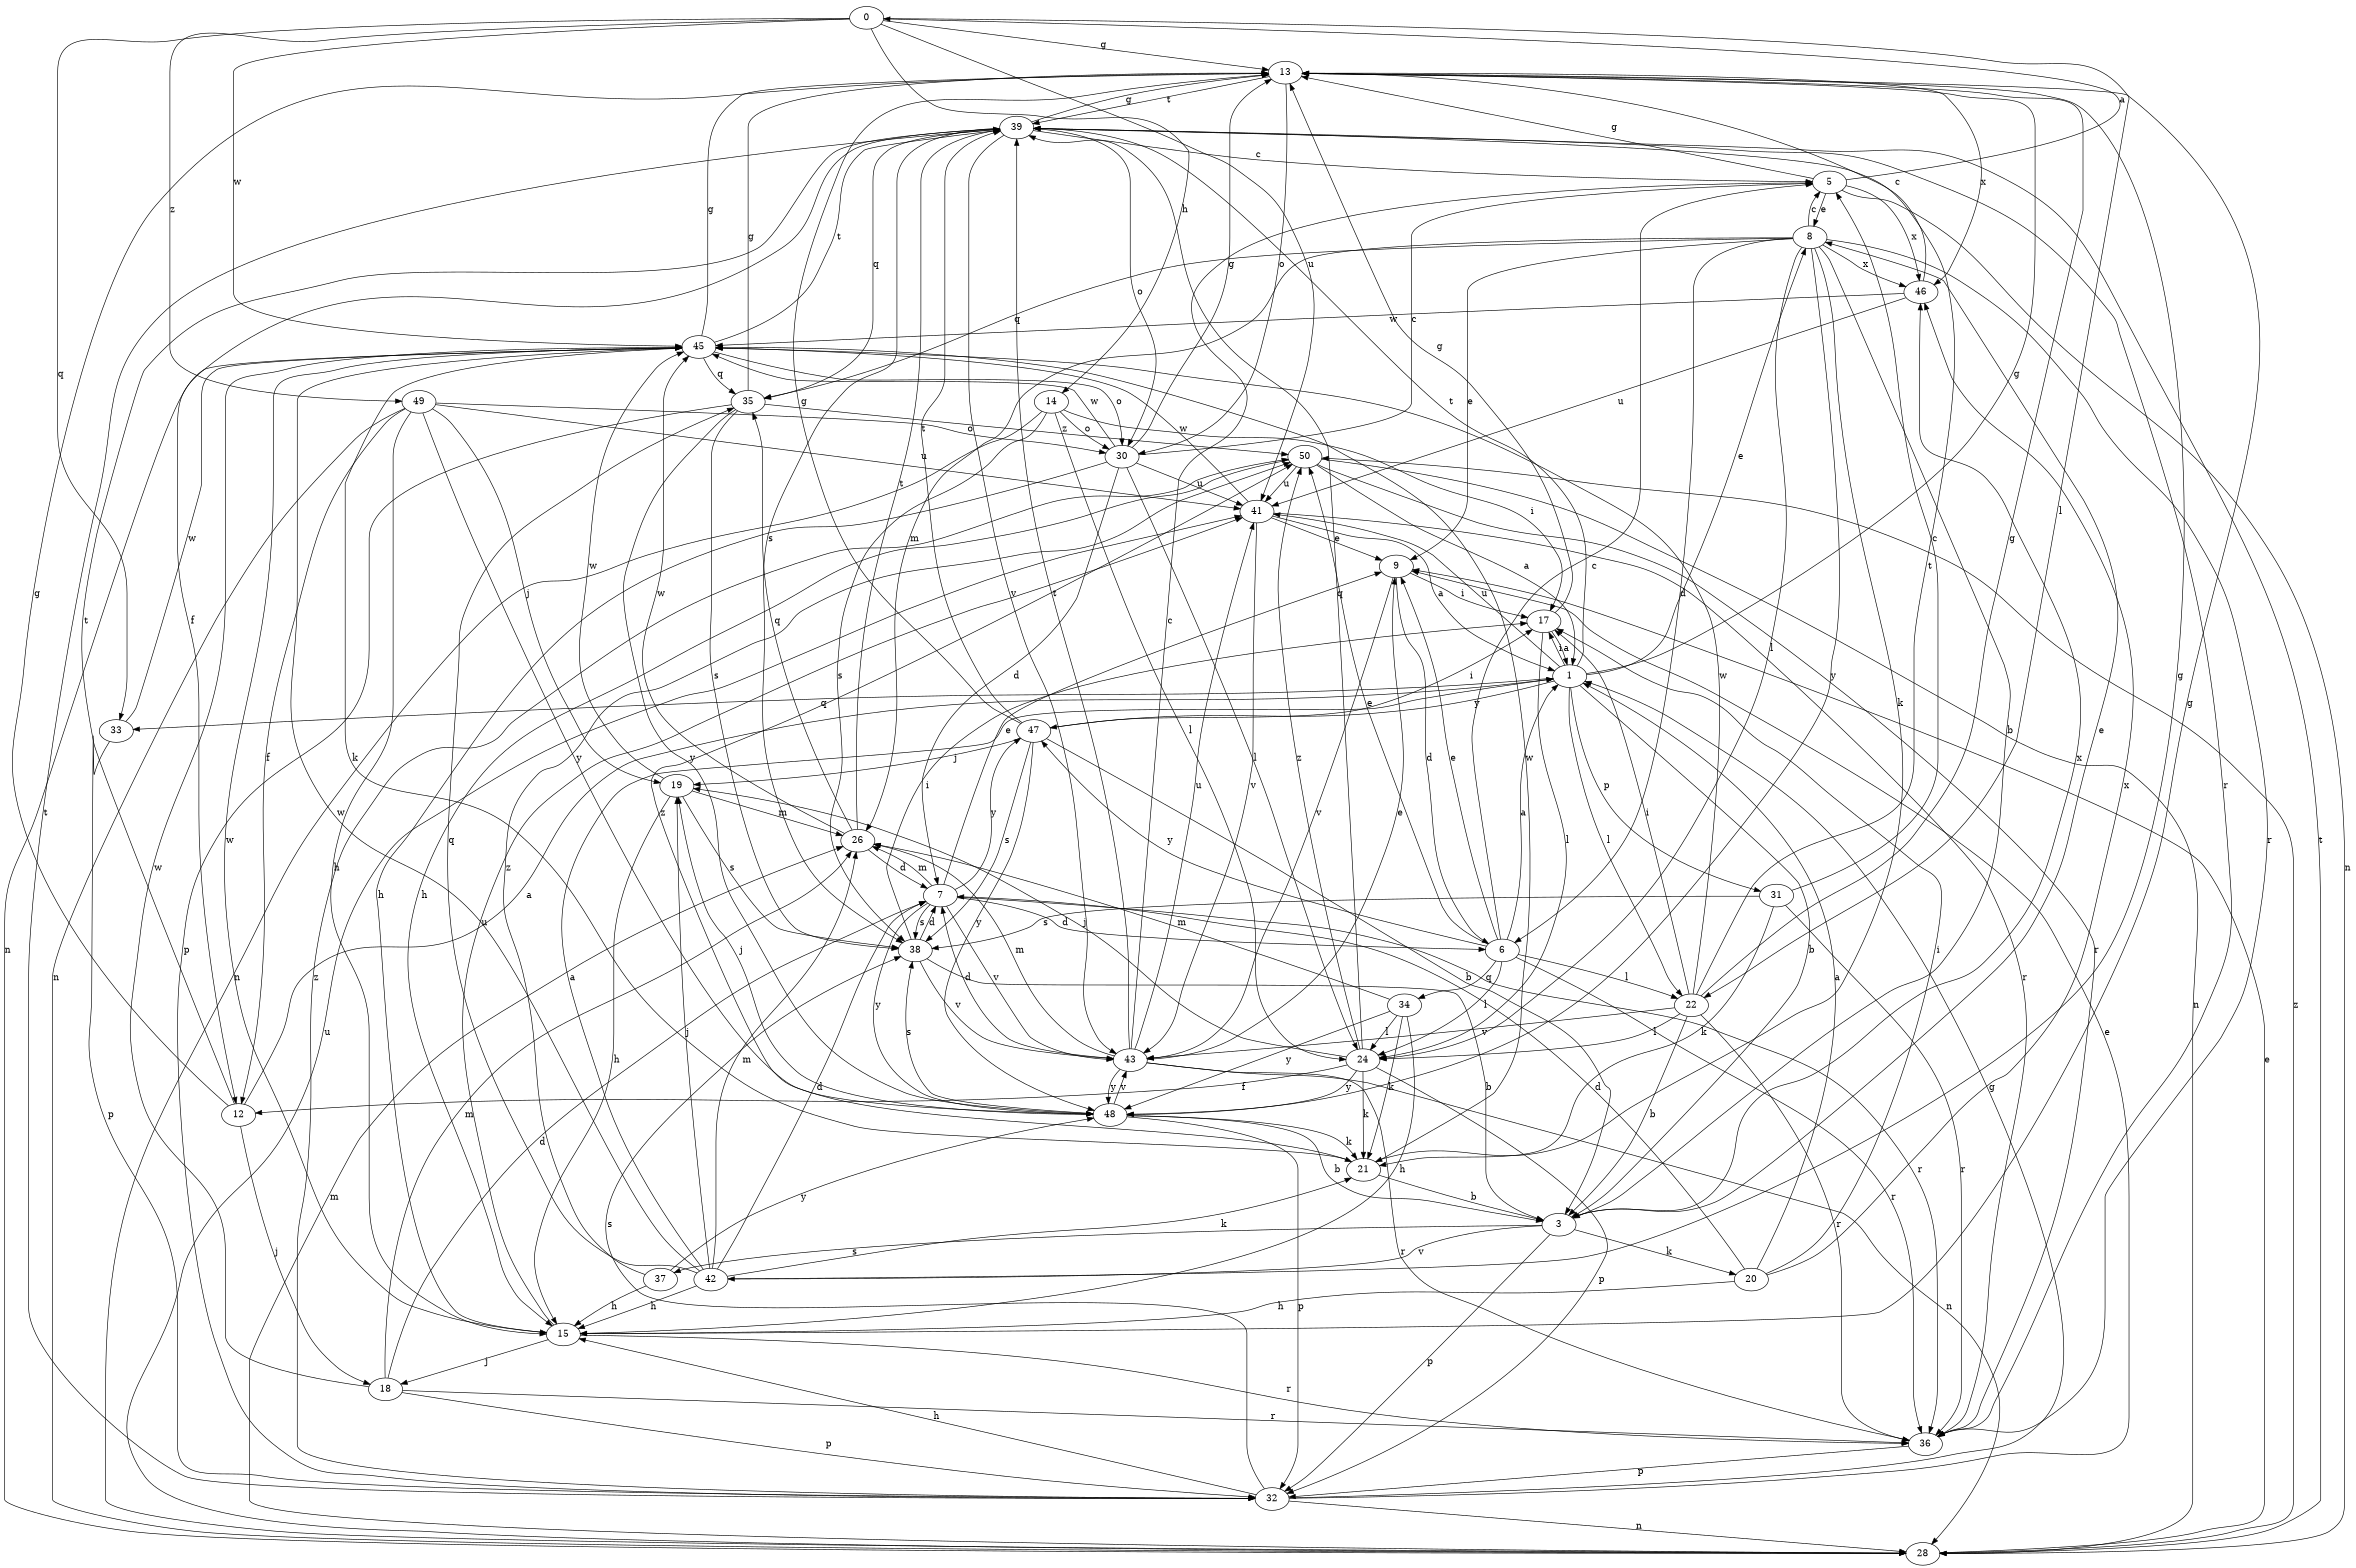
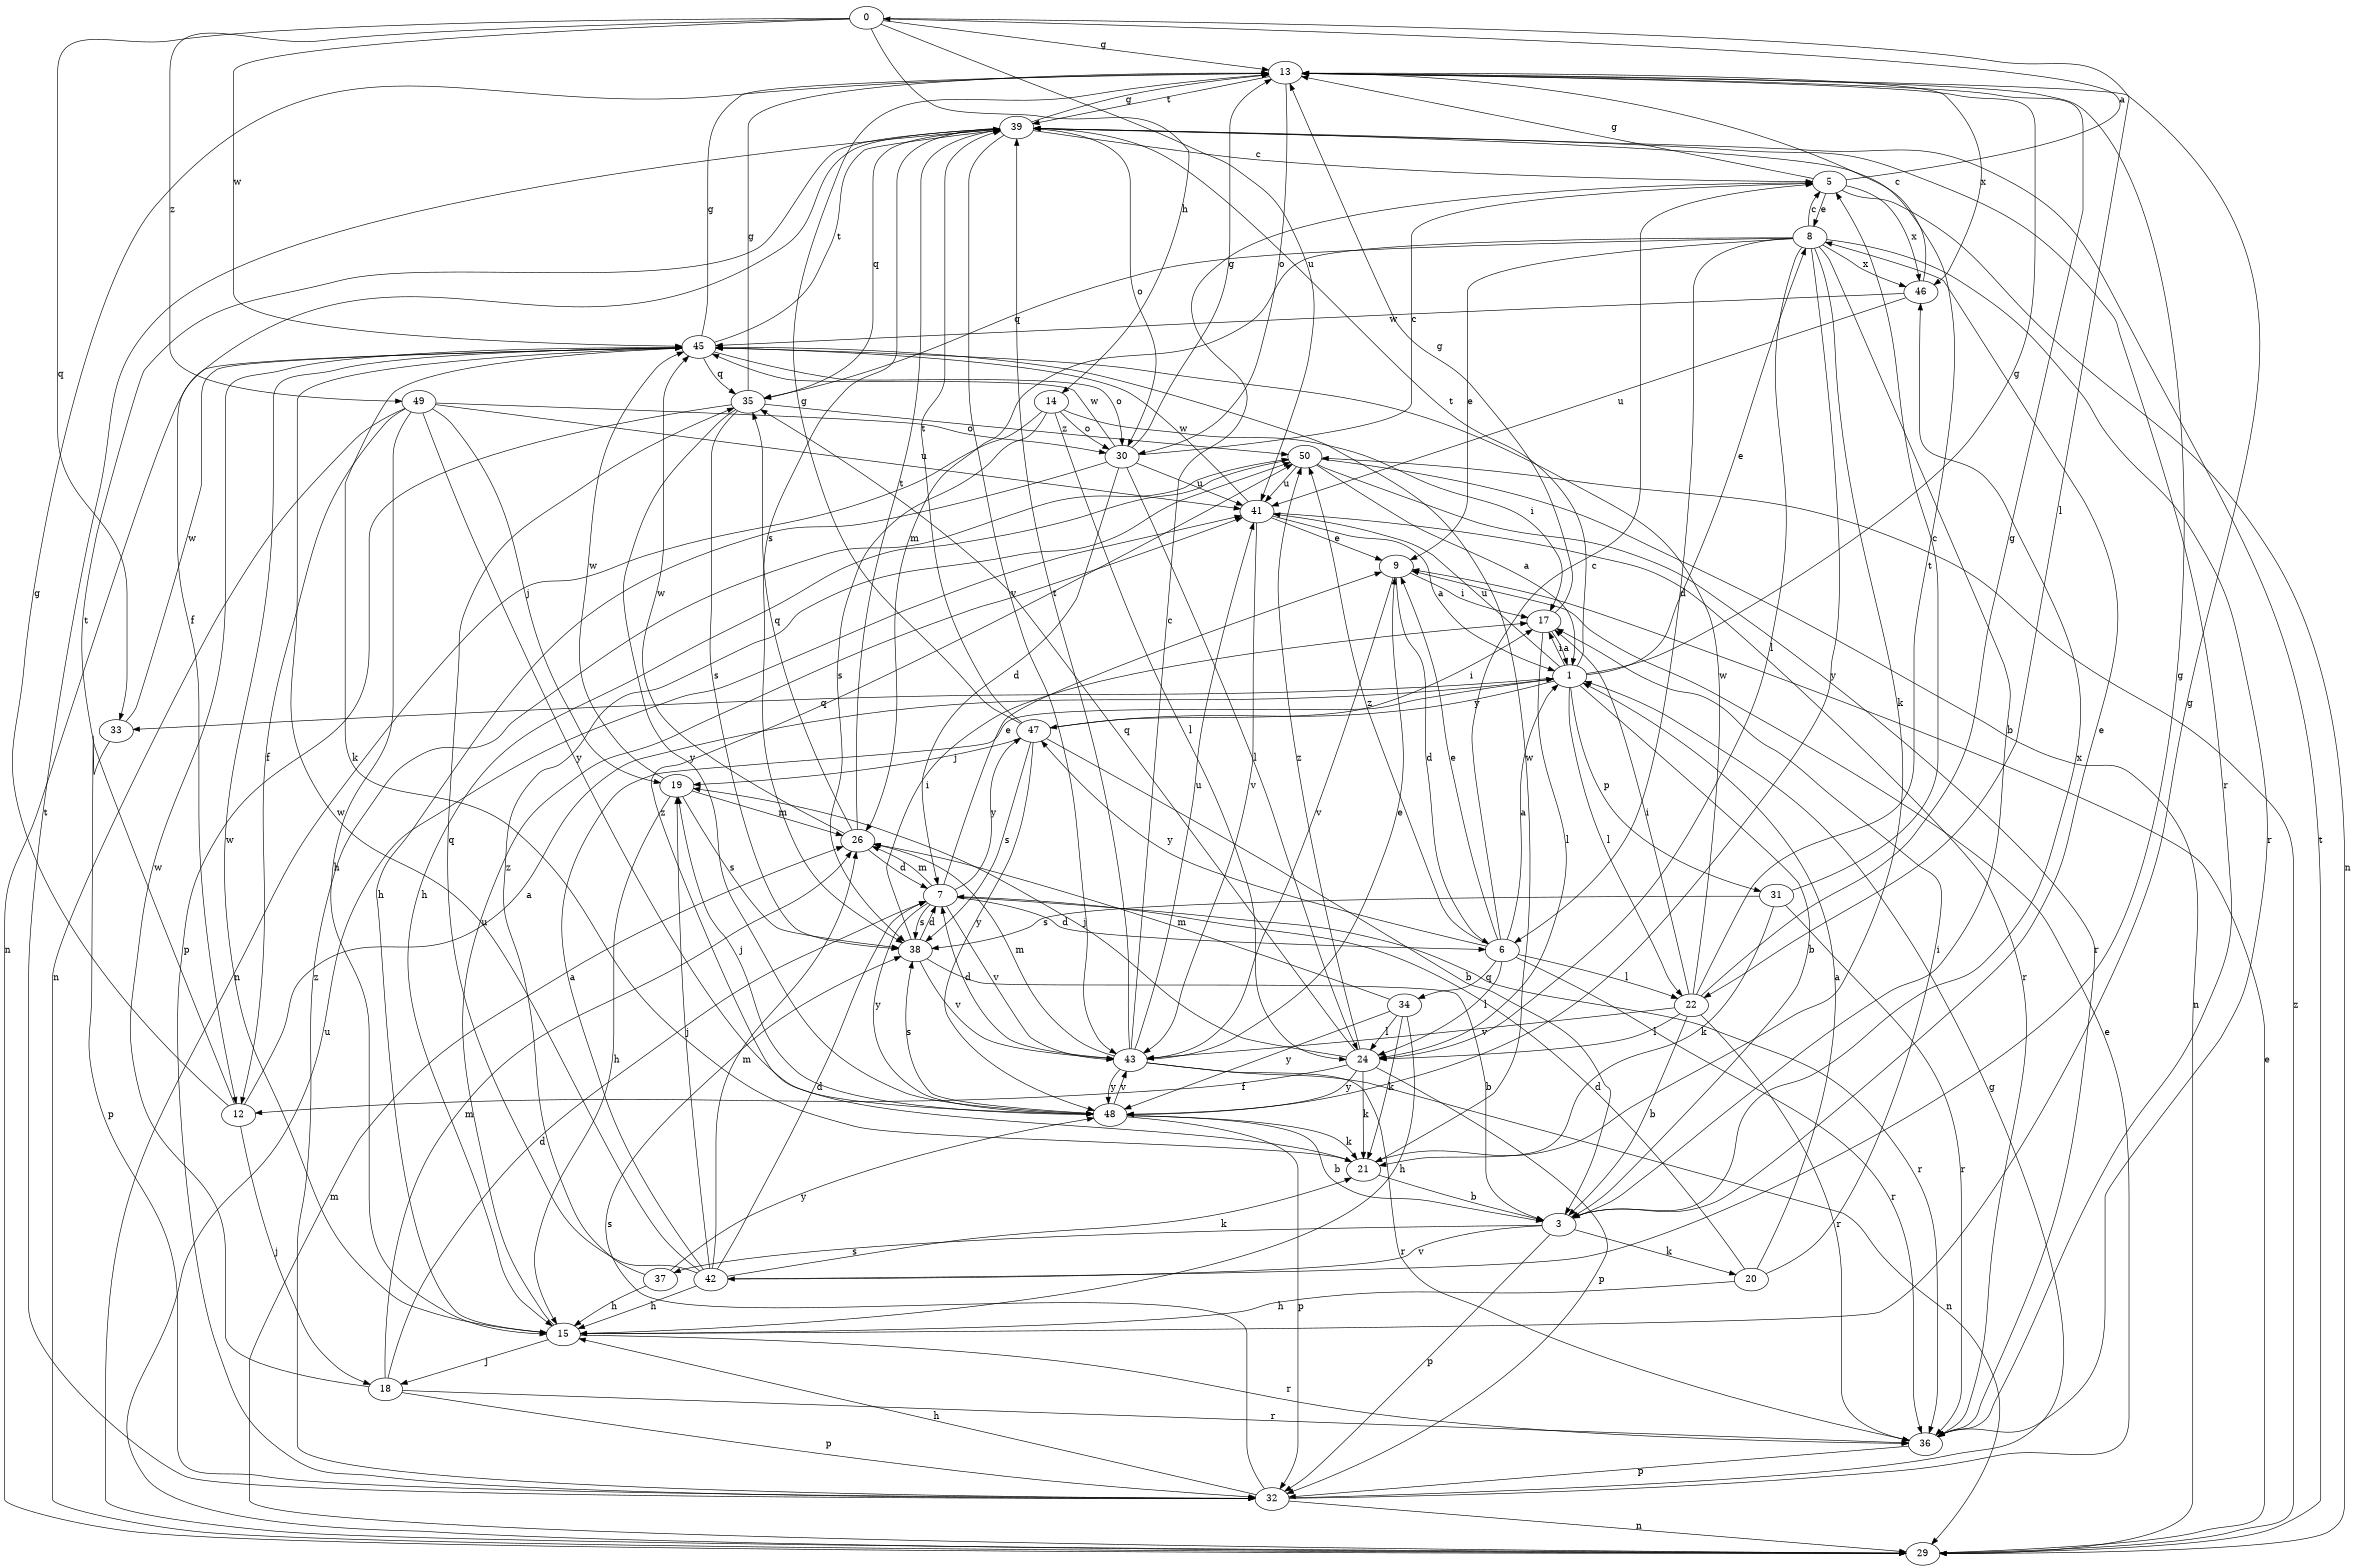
edge "24" -> "39": now "24" -> "35"
edge "6" -> "50": label "e" -> "z"
edge "20" -> "46": removed, label "x"
node "28": label "28" -> "29"
